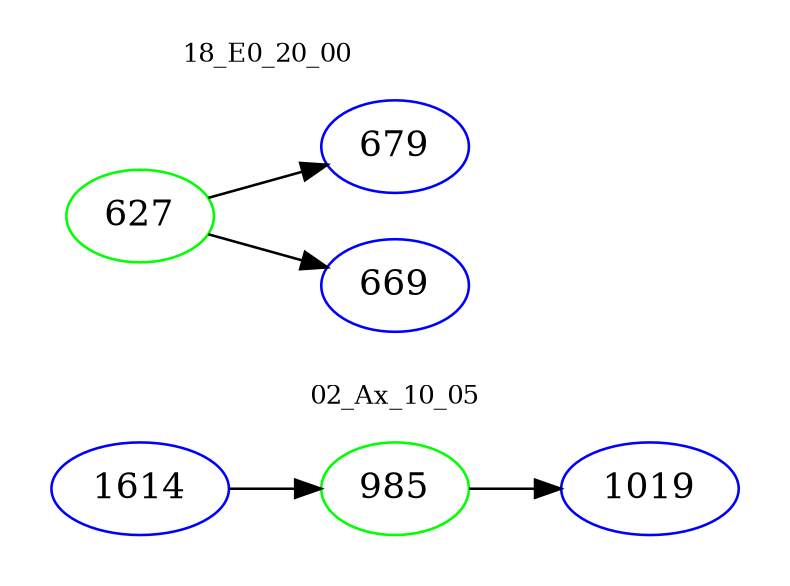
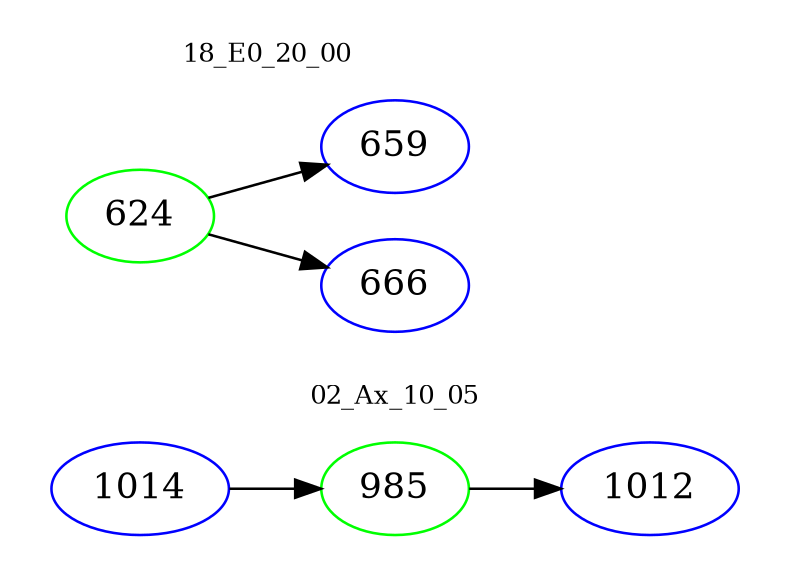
node "679": label "679" -> "659"
node "627": label "627" -> "624"
node "669": label "669" -> "666"
node "1614": label "1614" -> "1014"
node "1019": label "1019" -> "1012"
